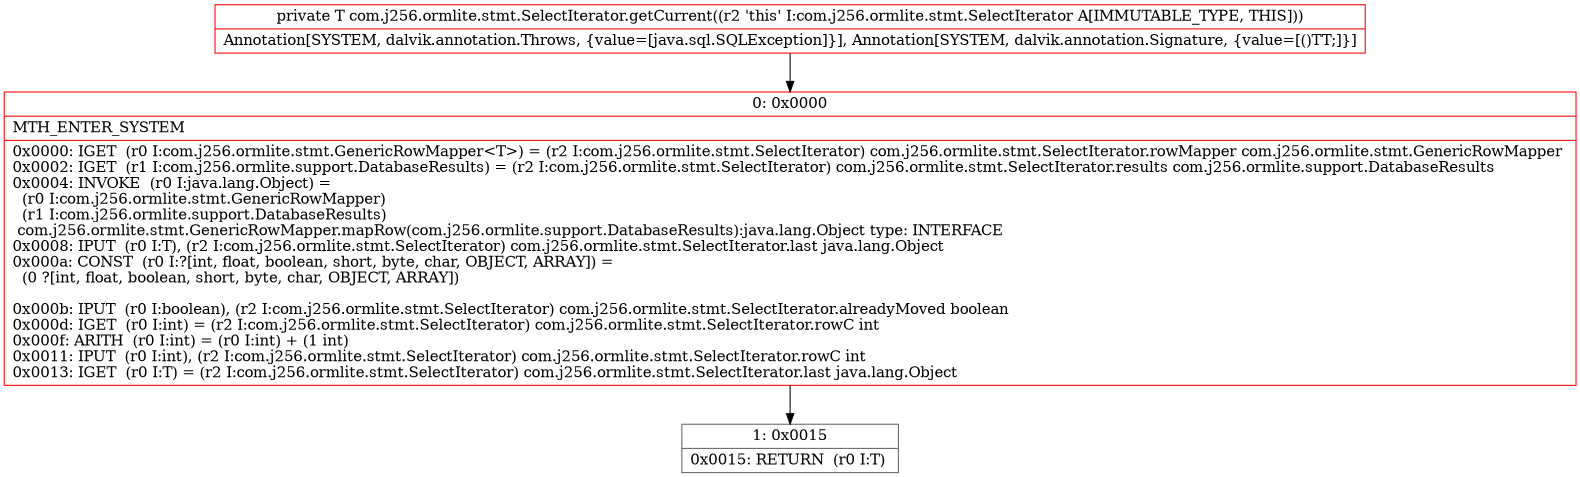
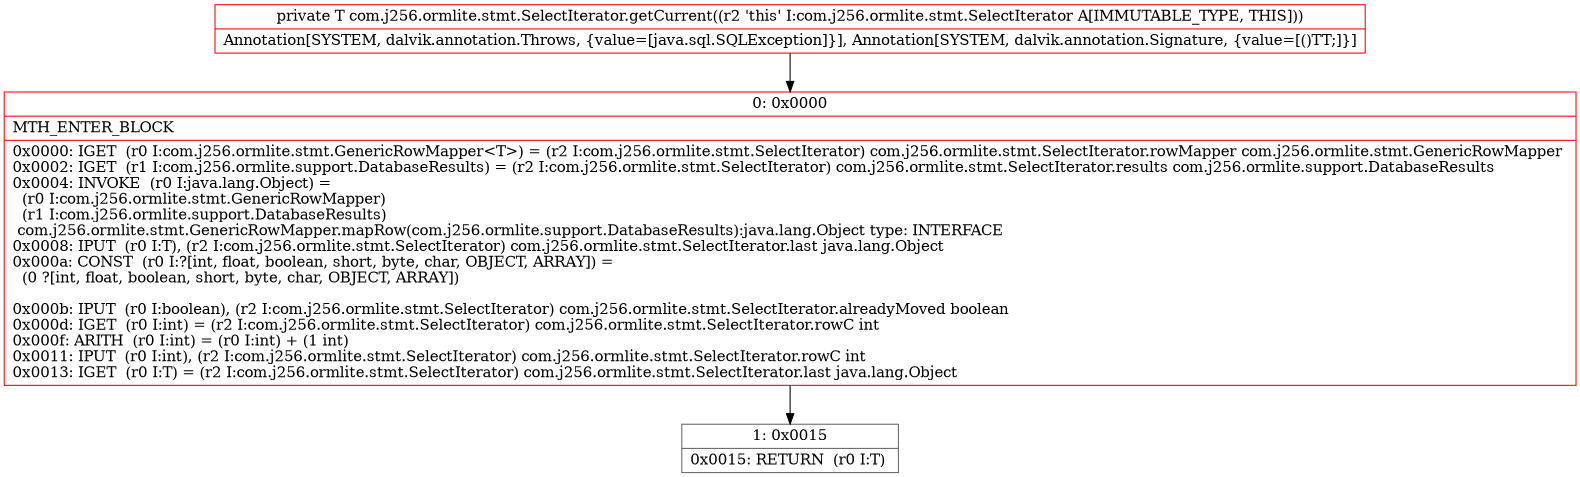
node "0: 0x0000": text "MTH_ENTER_SYSTEM" -> "MTH_ENTER_BLOCK"
